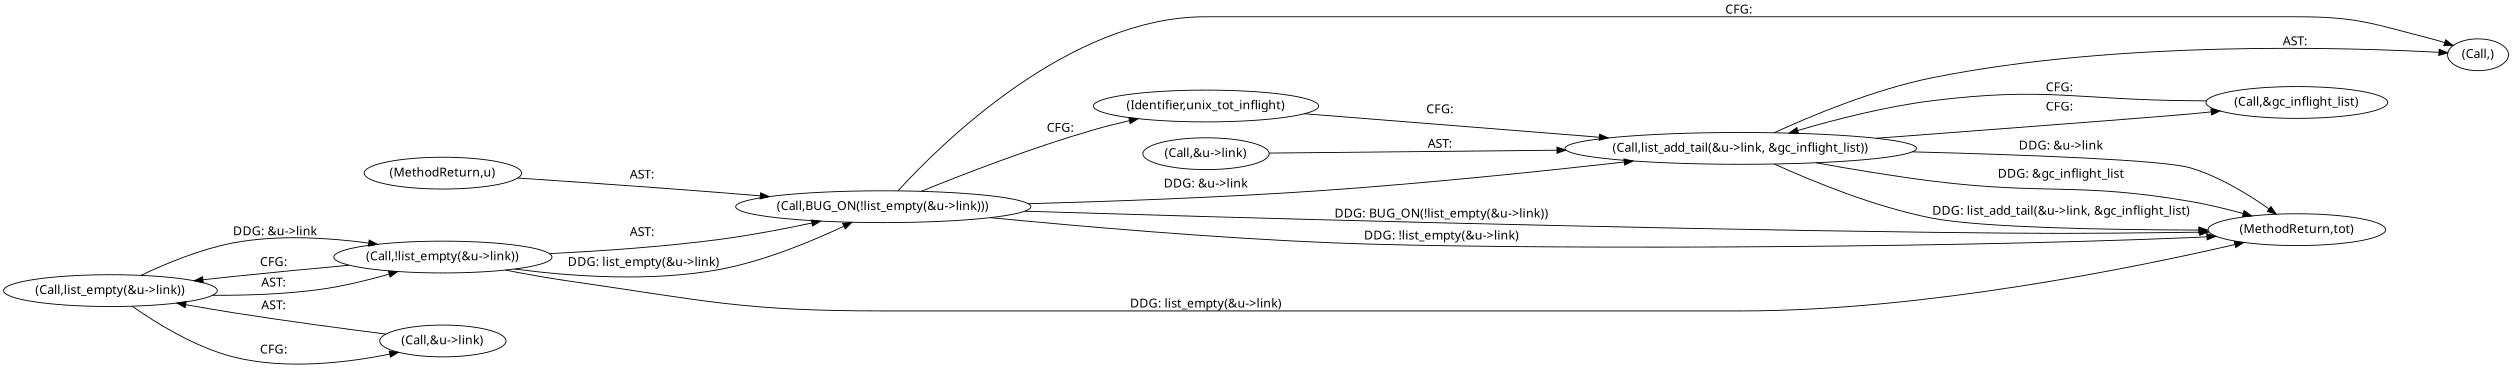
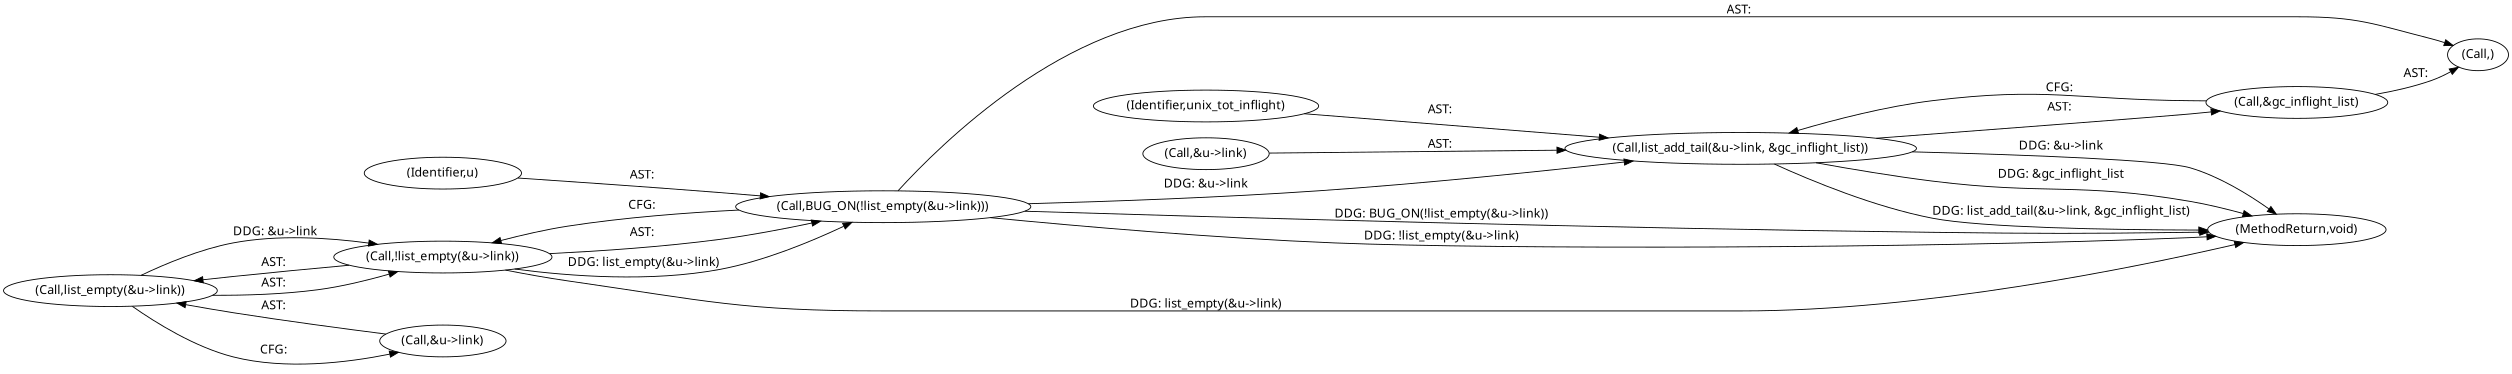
edge "(Call,BUG_ON(!list_empty(&u->link)))" -> "(Call,)": label "CFG: " -> "AST: "
edge "(Call,list_add_tail(&u->link, &gc_inflight_list))" -> "(Call,)": now "(Call,&gc_inflight_list)" -> "(Call,)"
edge "(Call,list_add_tail(&u->link, &gc_inflight_list))" -> "(Call,&gc_inflight_list)": label "CFG: " -> "AST: "
edge "(Identifier,unix_tot_inflight)" -> "(Call,list_add_tail(&u->link, &gc_inflight_list))": label "CFG: " -> "AST: "
edge "(Call,BUG_ON(!list_empty(&u->link)))" -> "(Identifier,unix_tot_inflight)": now "(Call,BUG_ON(!list_empty(&u->link)))" -> "(Call,!list_empty(&u->link))"
node "(MethodReturn,u)": label "(MethodReturn,u)" -> "(Identifier,u)"
node "(MethodReturn,tot)": label "(MethodReturn,tot)" -> "(MethodReturn,void)"
edge "(Call,!list_empty(&u->link))" -> "(Call,list_empty(&u->link))": label "CFG: " -> "AST: "
